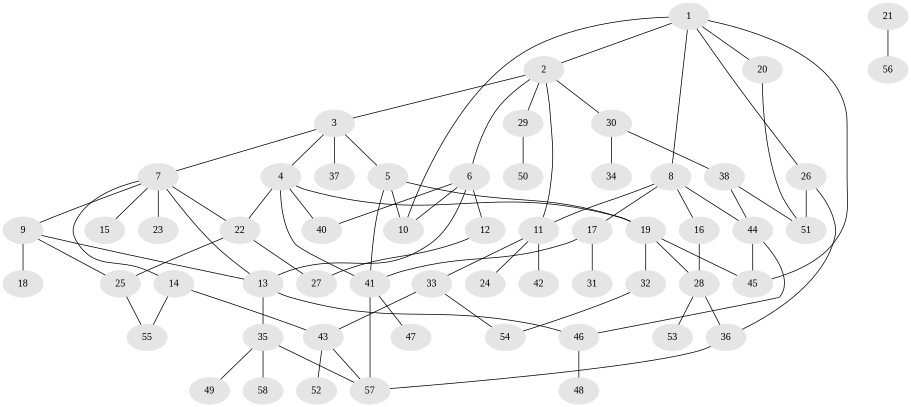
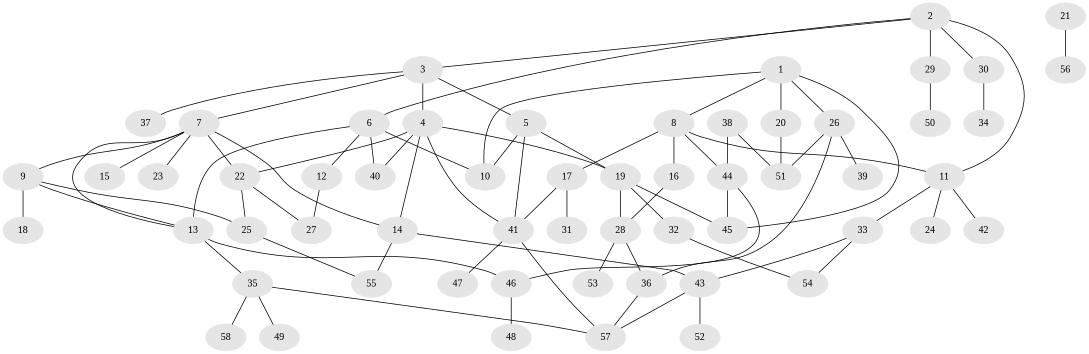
edge "1" -- "2": removed
edge "30" -- "38": removed
edge "4" -- "14": added
node "39": added
